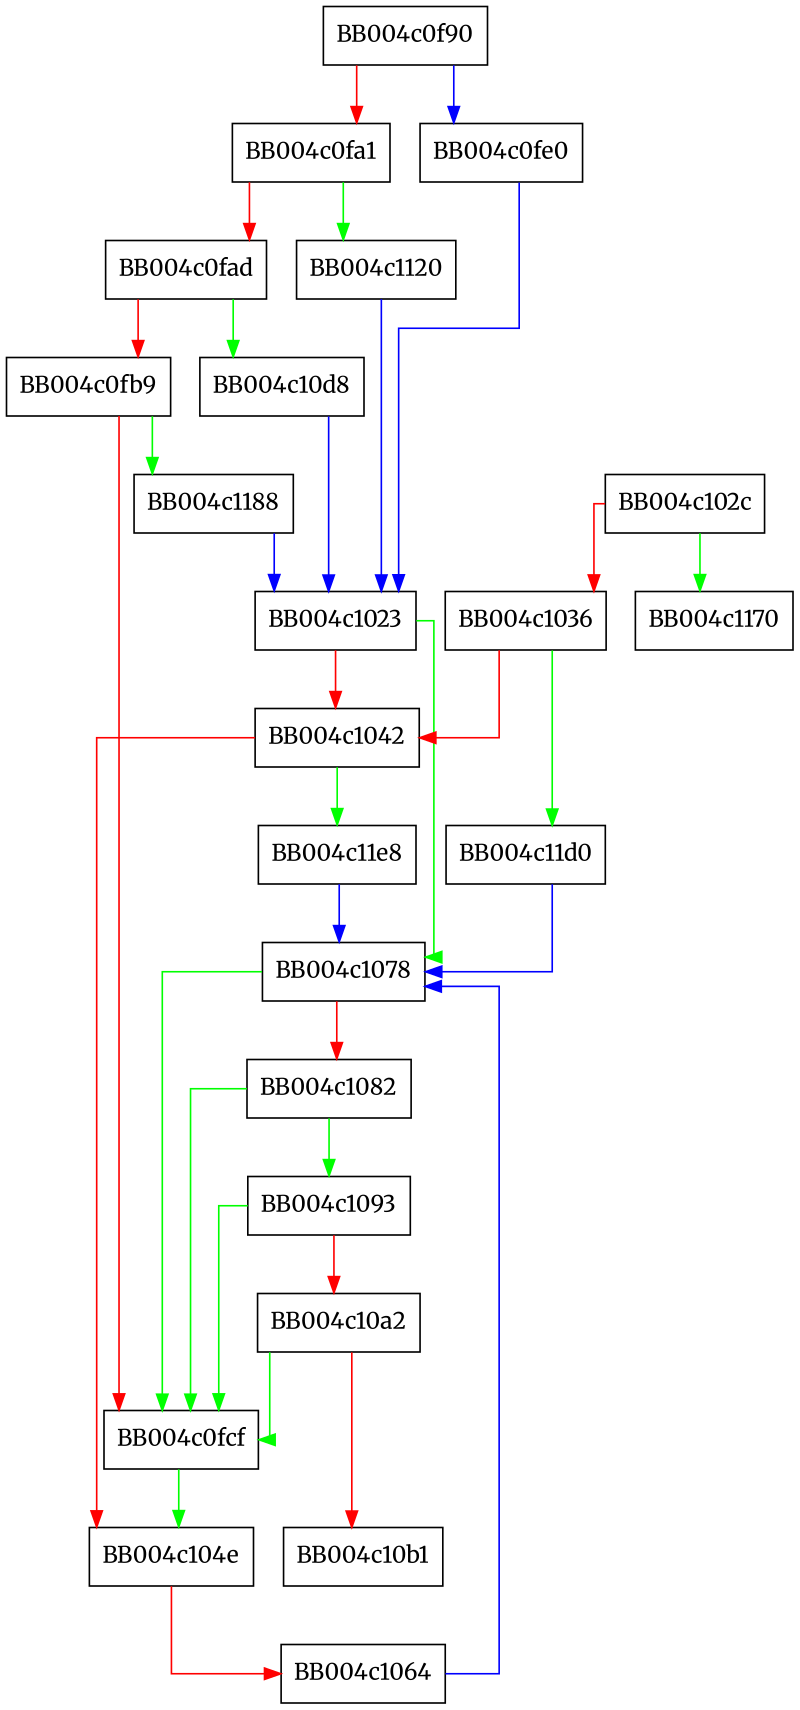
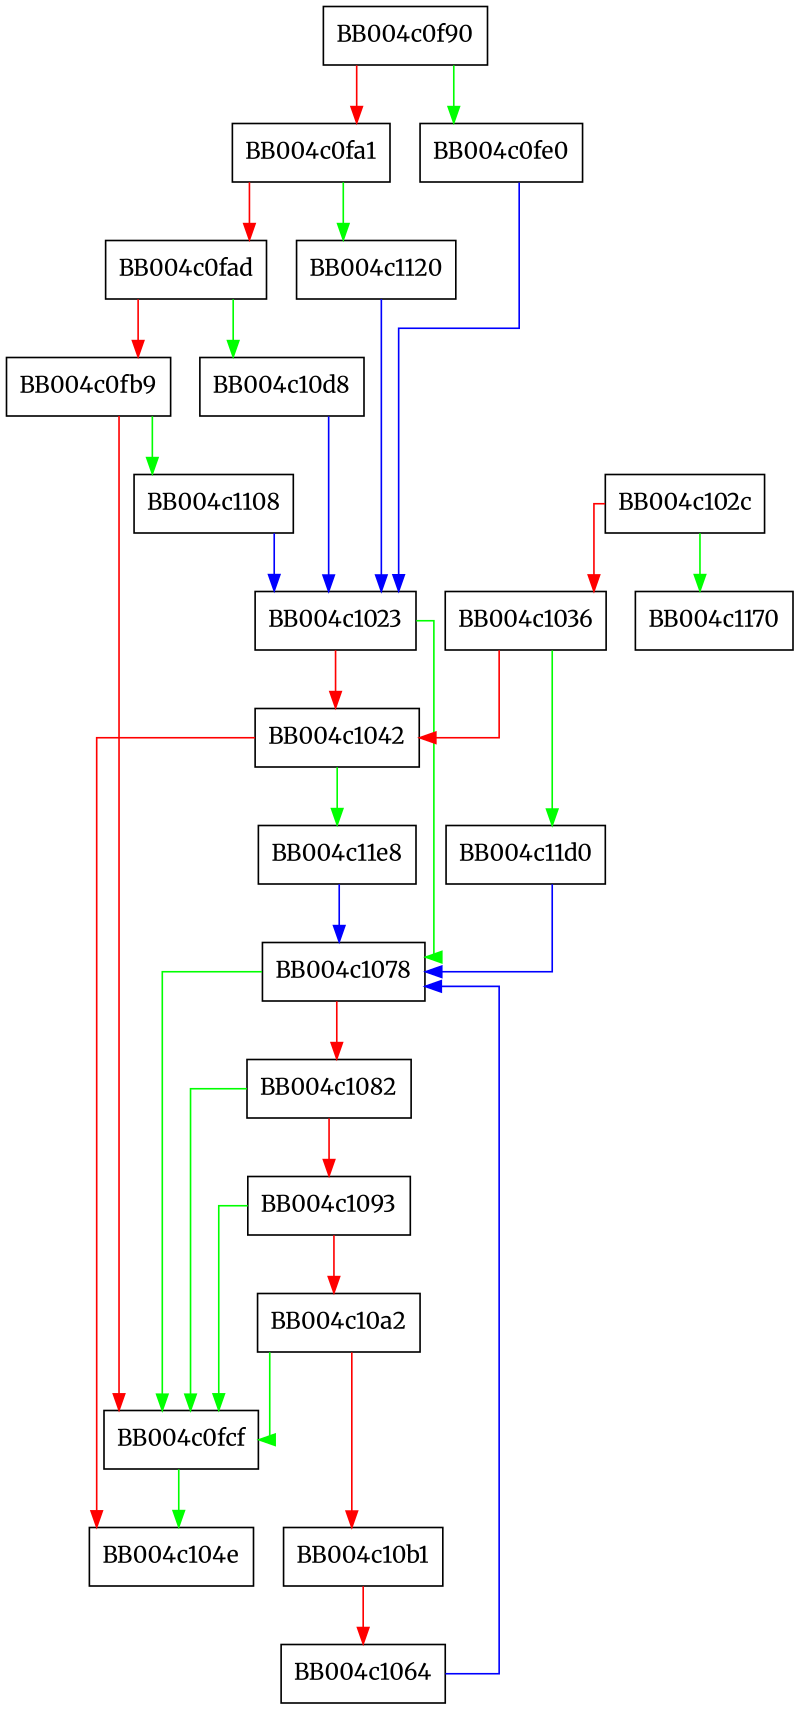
edge "BB004c0f90" -> "BB004c0fe0": color blue -> green
node "BB004c1188": label "BB004c1188" -> "BB004c1108"
edge "BB004c1082" -> "BB004c1093": color green -> red
edge "BB004c104e" -> "BB004c1064": now "BB004c10b1" -> "BB004c1064"
